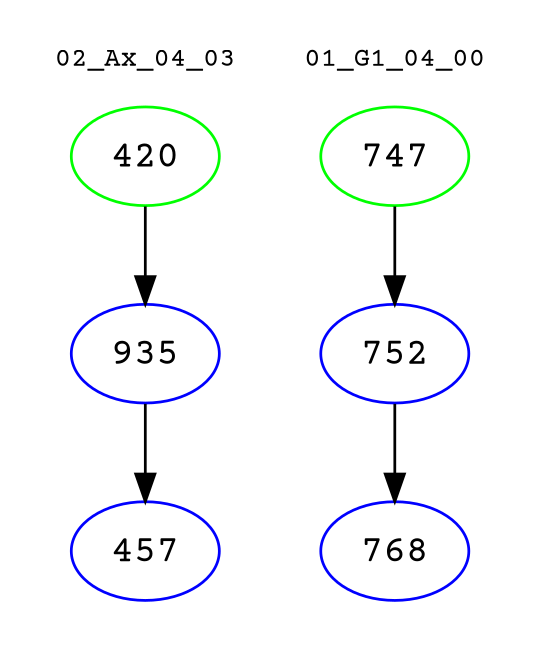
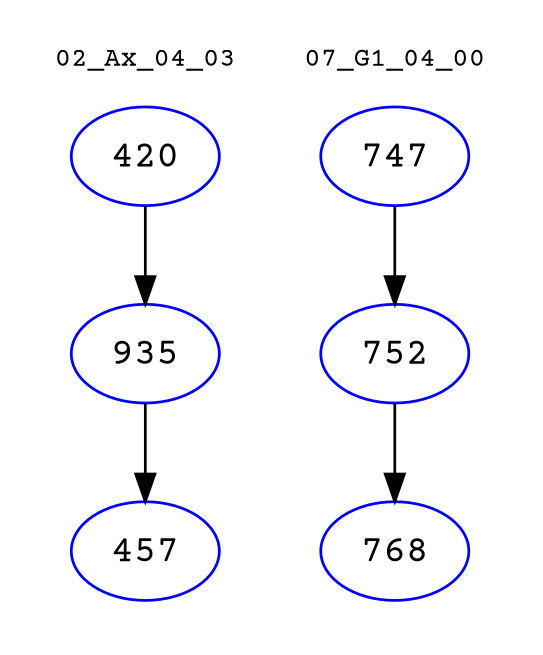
cluster "01_G1_04_00": label "01_G1_04_00" -> "07_G1_04_00"
node "420": color green -> blue
node "747": color green -> blue
